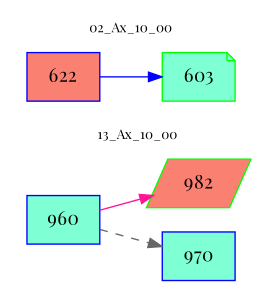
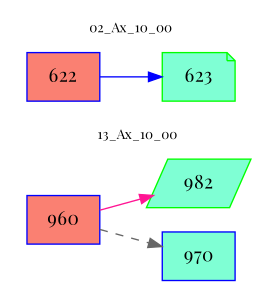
node "603": label "603" -> "623"
node "982": fillcolor salmon -> aquamarine
node "960": fillcolor aquamarine -> salmon
